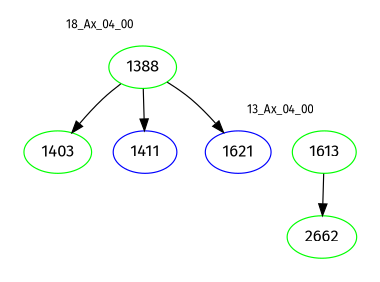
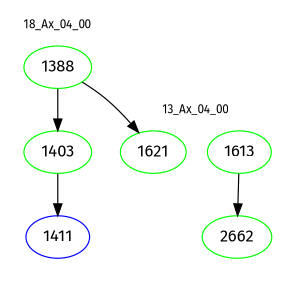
edge "1388" -> "1411": now "1403" -> "1411"
node "1621": color blue -> green
